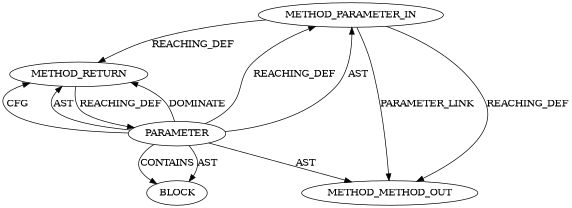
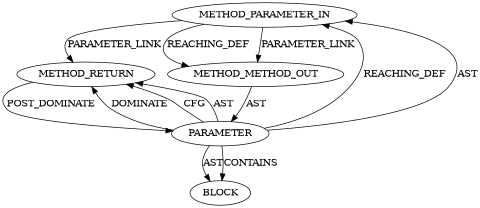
edge "METHOD_PARAMETER_IN" -> "METHOD_RETURN": label "REACHING_DEF" -> "PARAMETER_LINK"
edge "METHOD_RETURN" -> "PARAMETER": label "REACHING_DEF" -> "POST_DOMINATE"
edge "PARAMETER" -> "METHOD_METHOD_OUT": reversed
